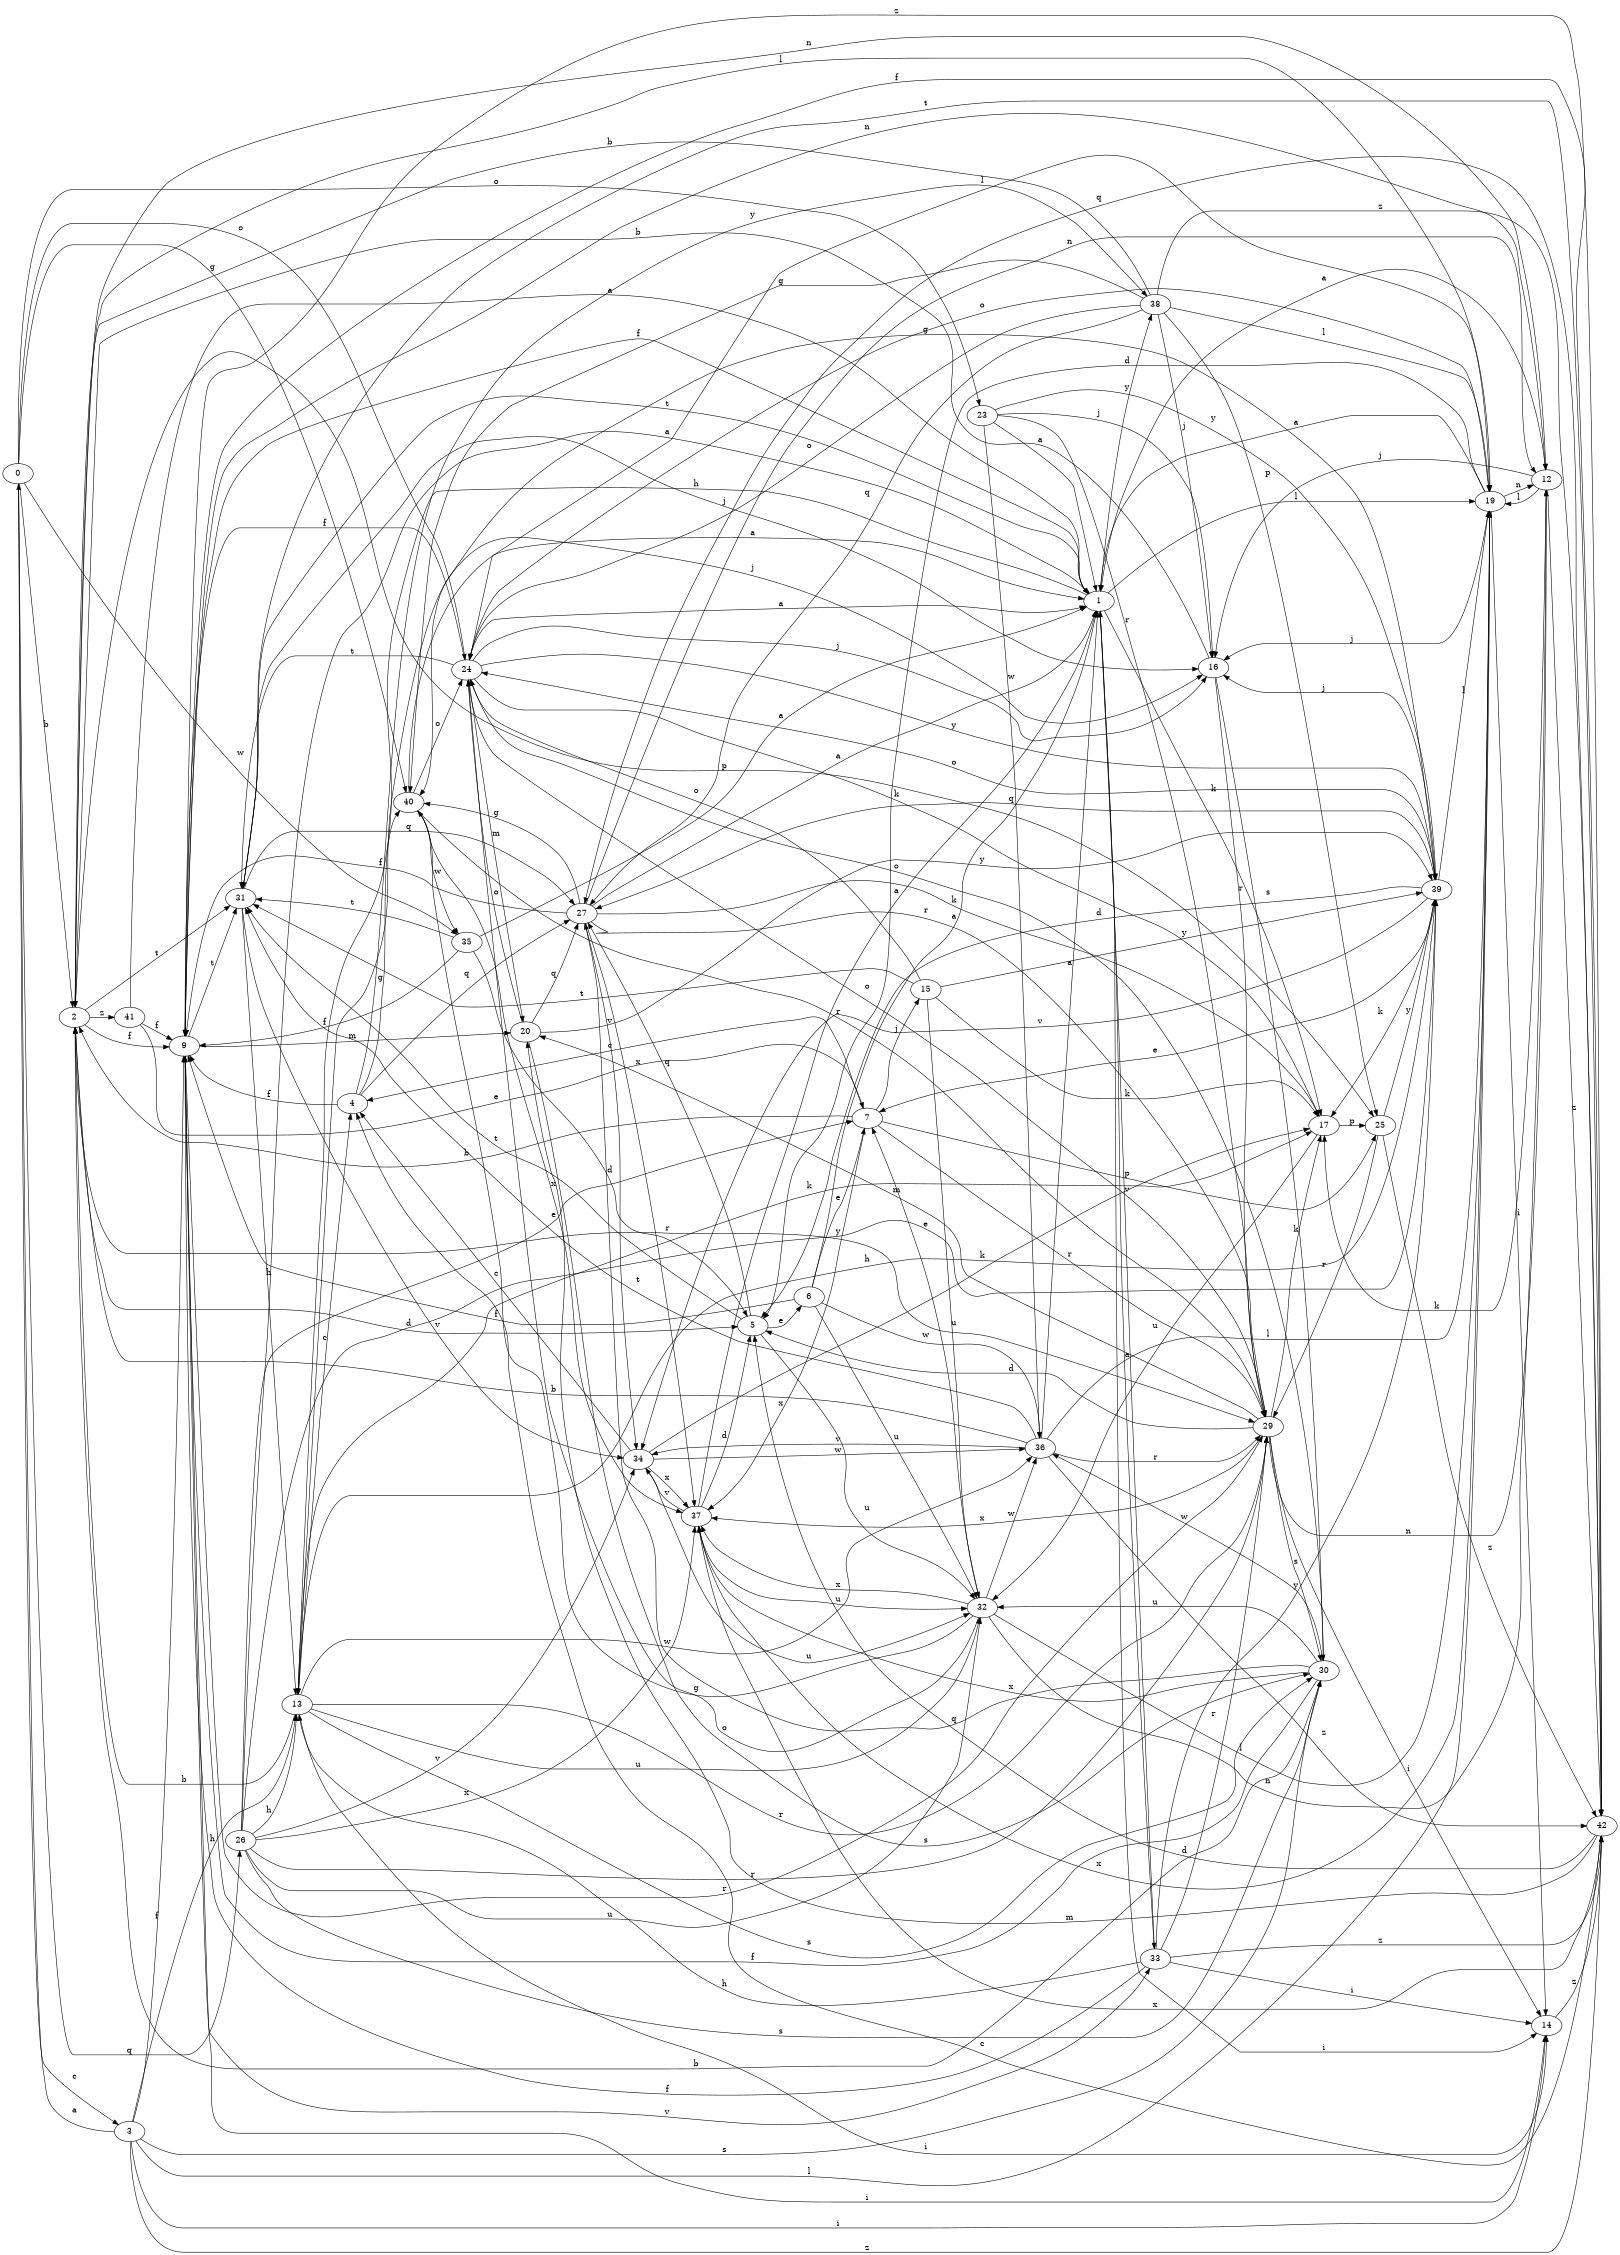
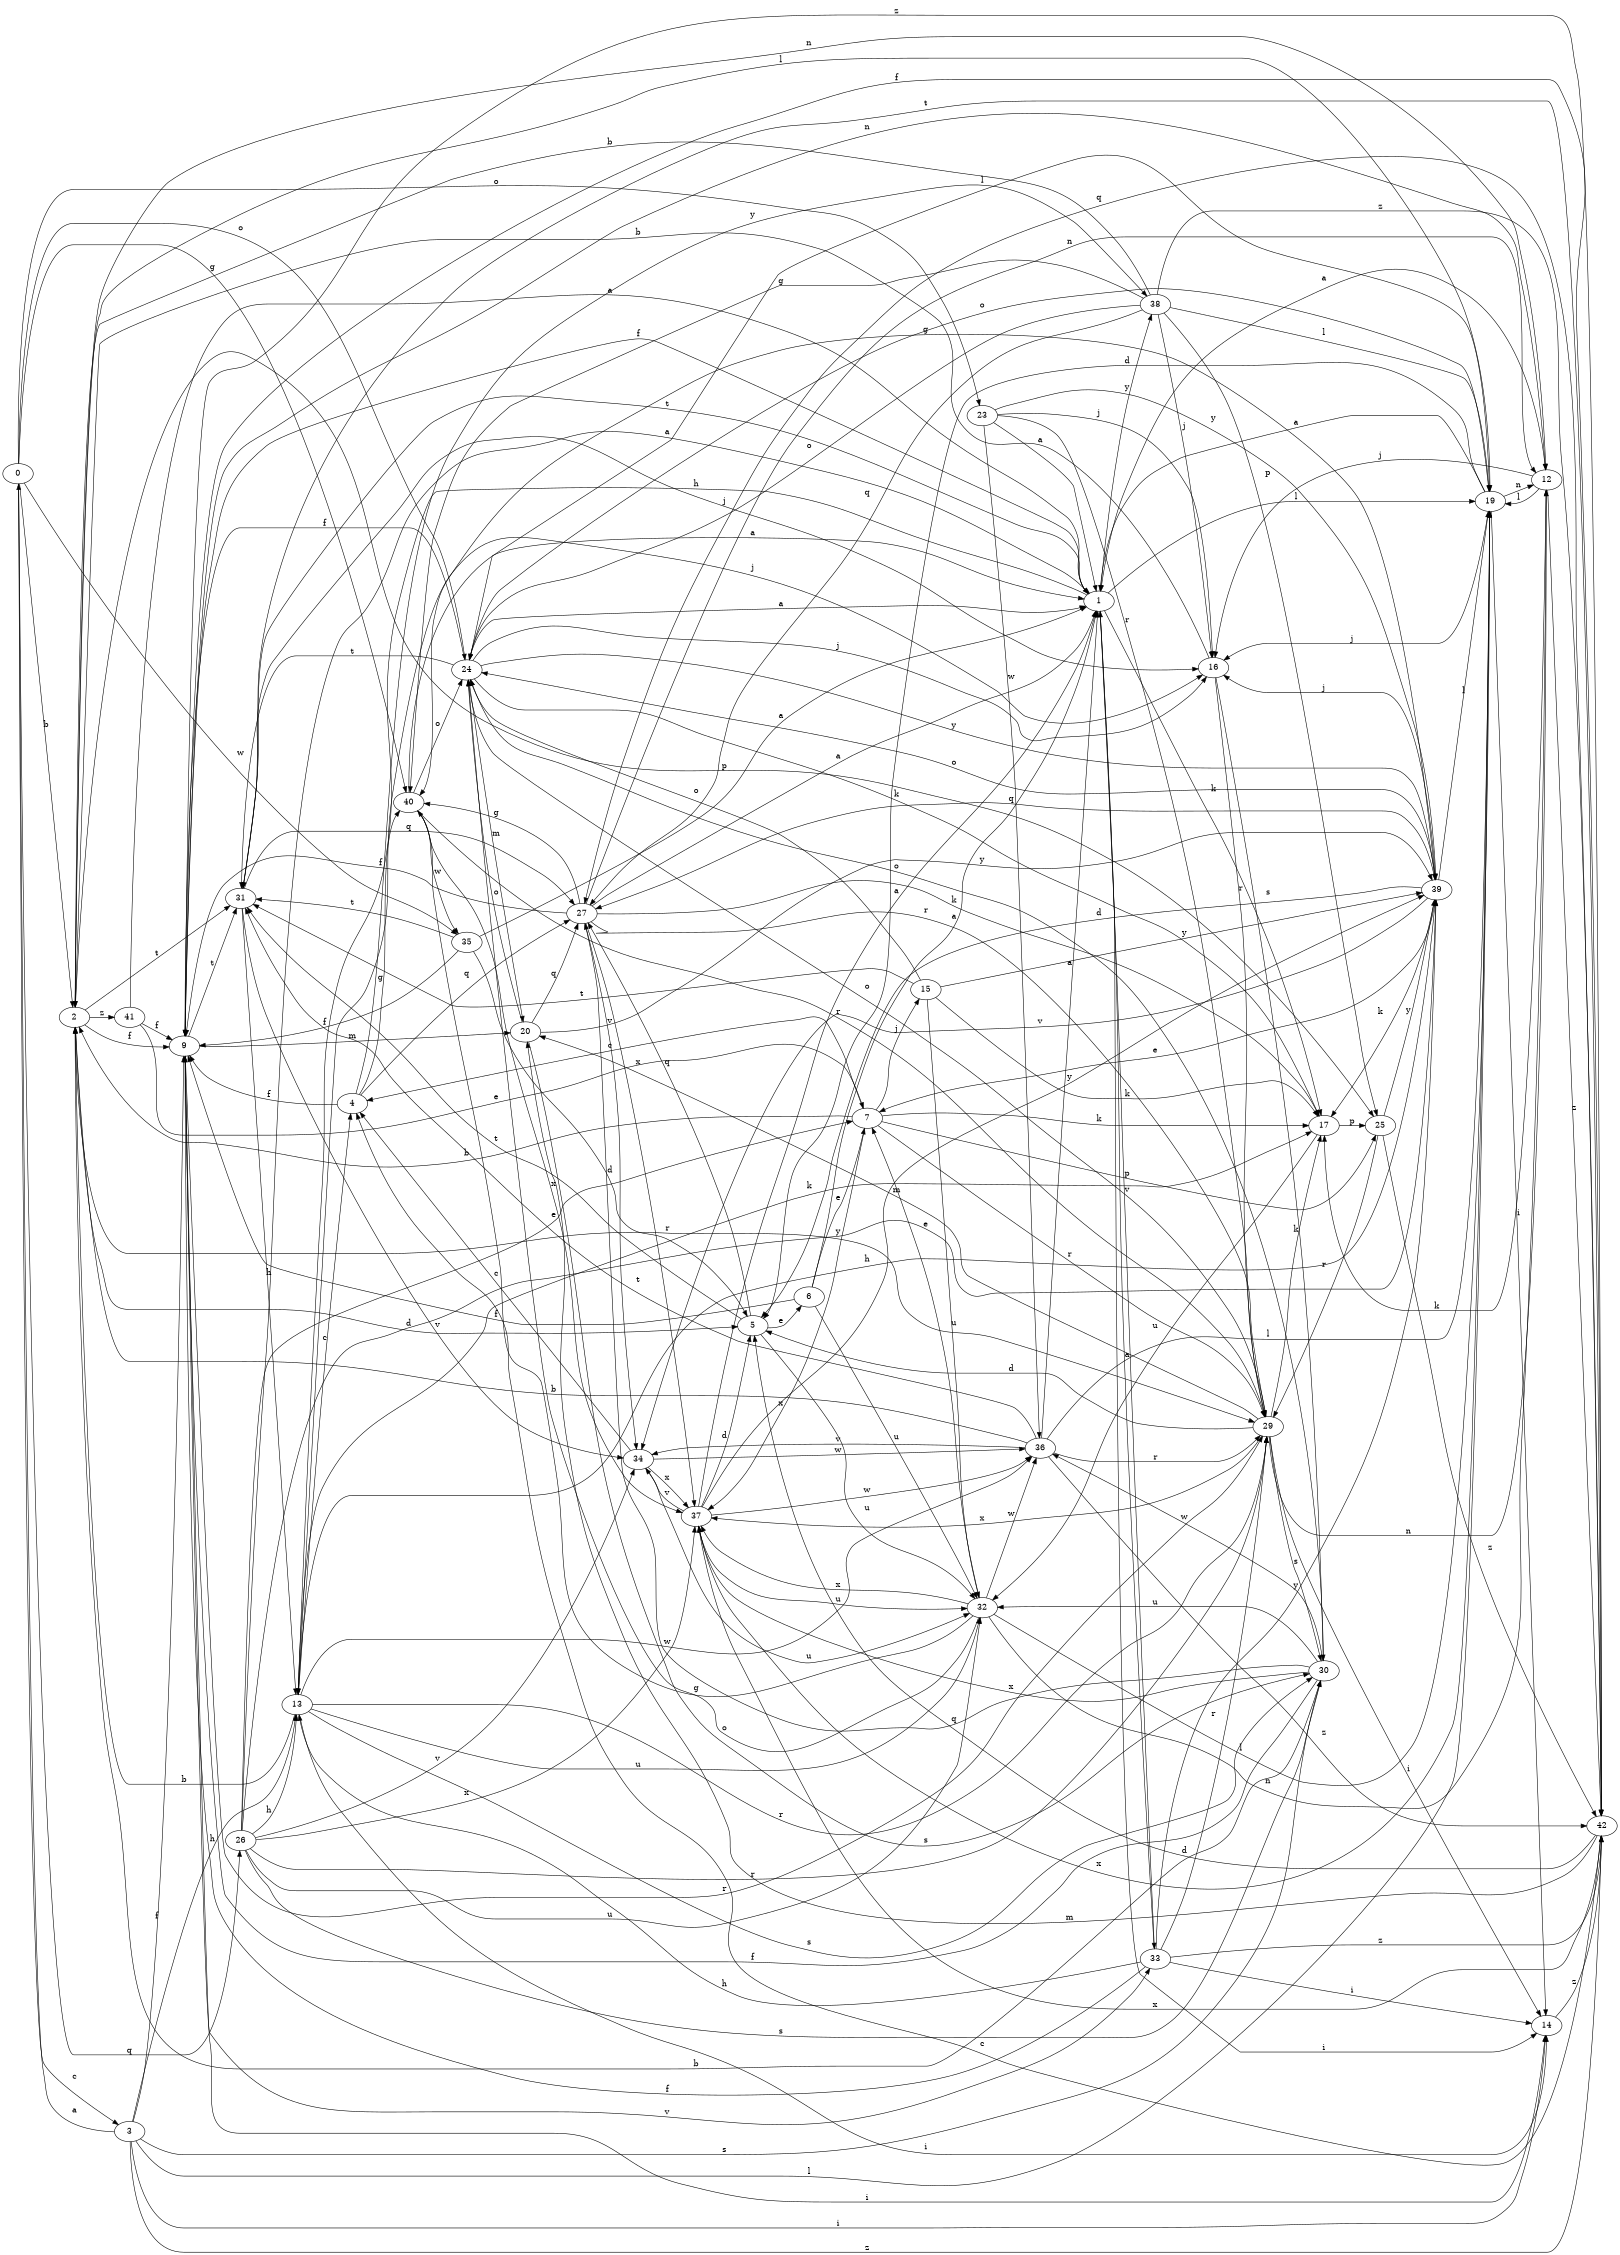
edge "37" -> "39": added, label "y"
edge "34" -> "17": now "7" -> "17"
edge "6" -> "36": now "37" -> "36"
